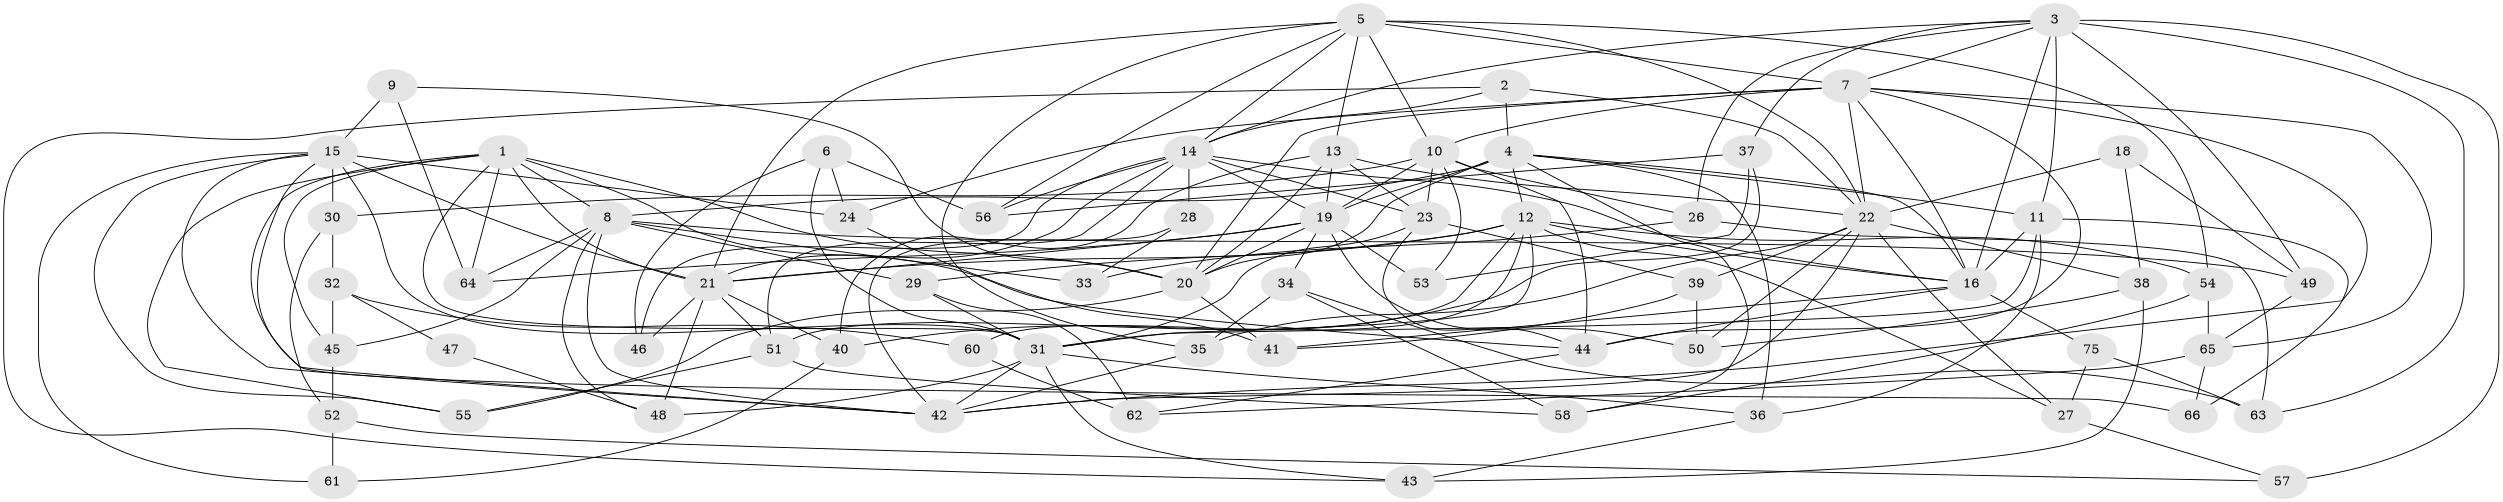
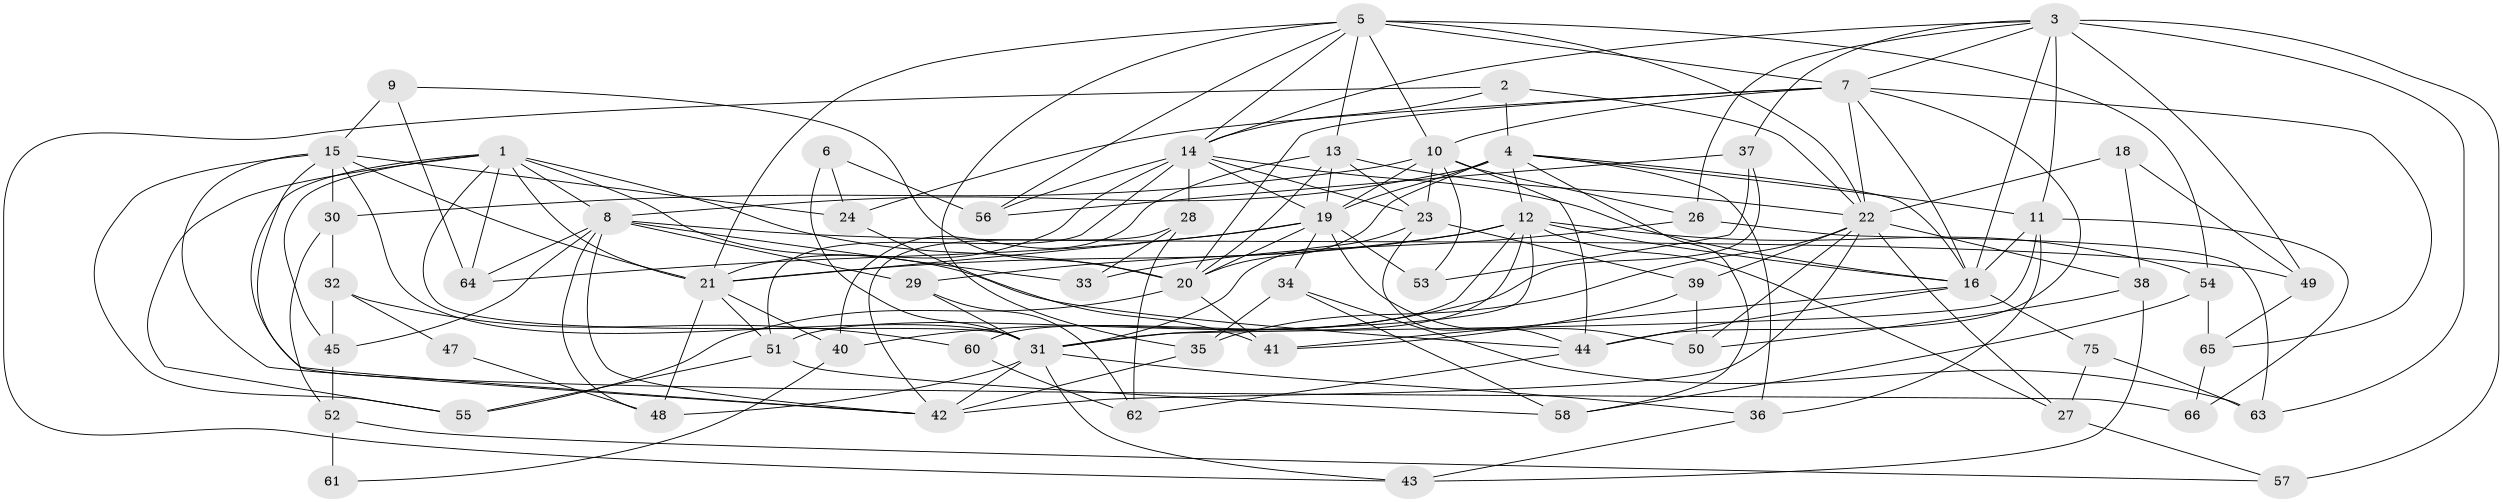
edge "15" -- "61": removed
node "46": removed
edge "7" -- "42": removed
edge "65" -- "62": now "28" -- "62"
